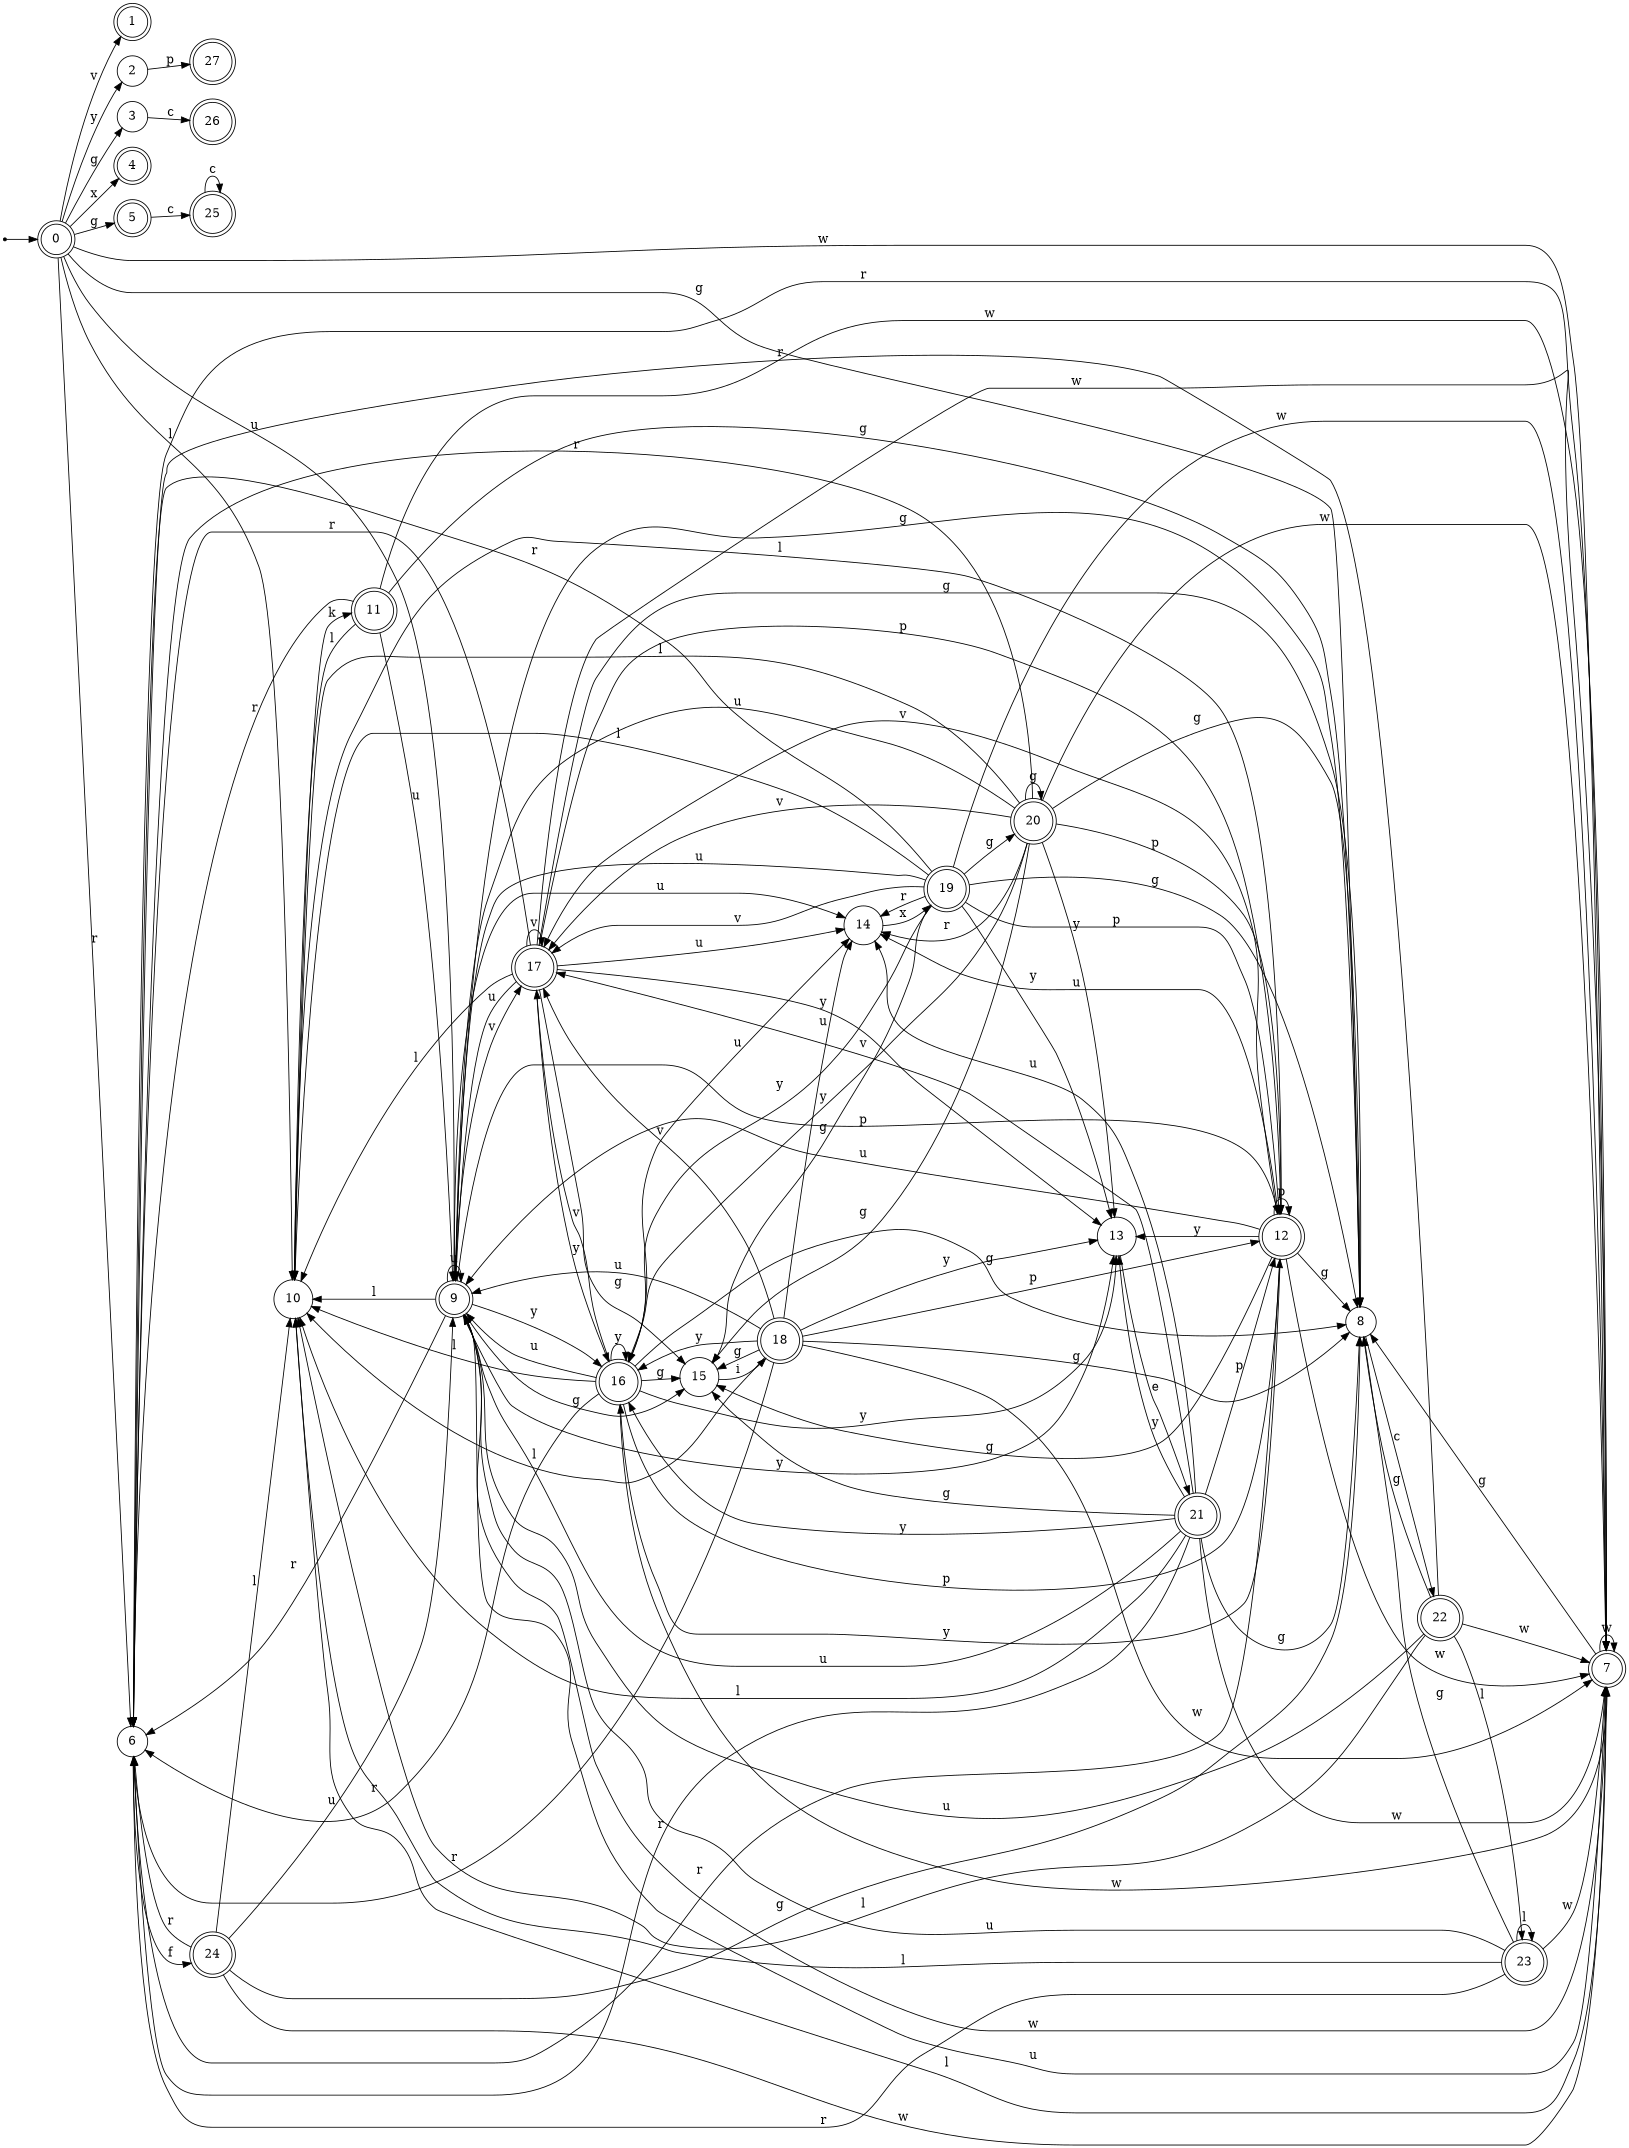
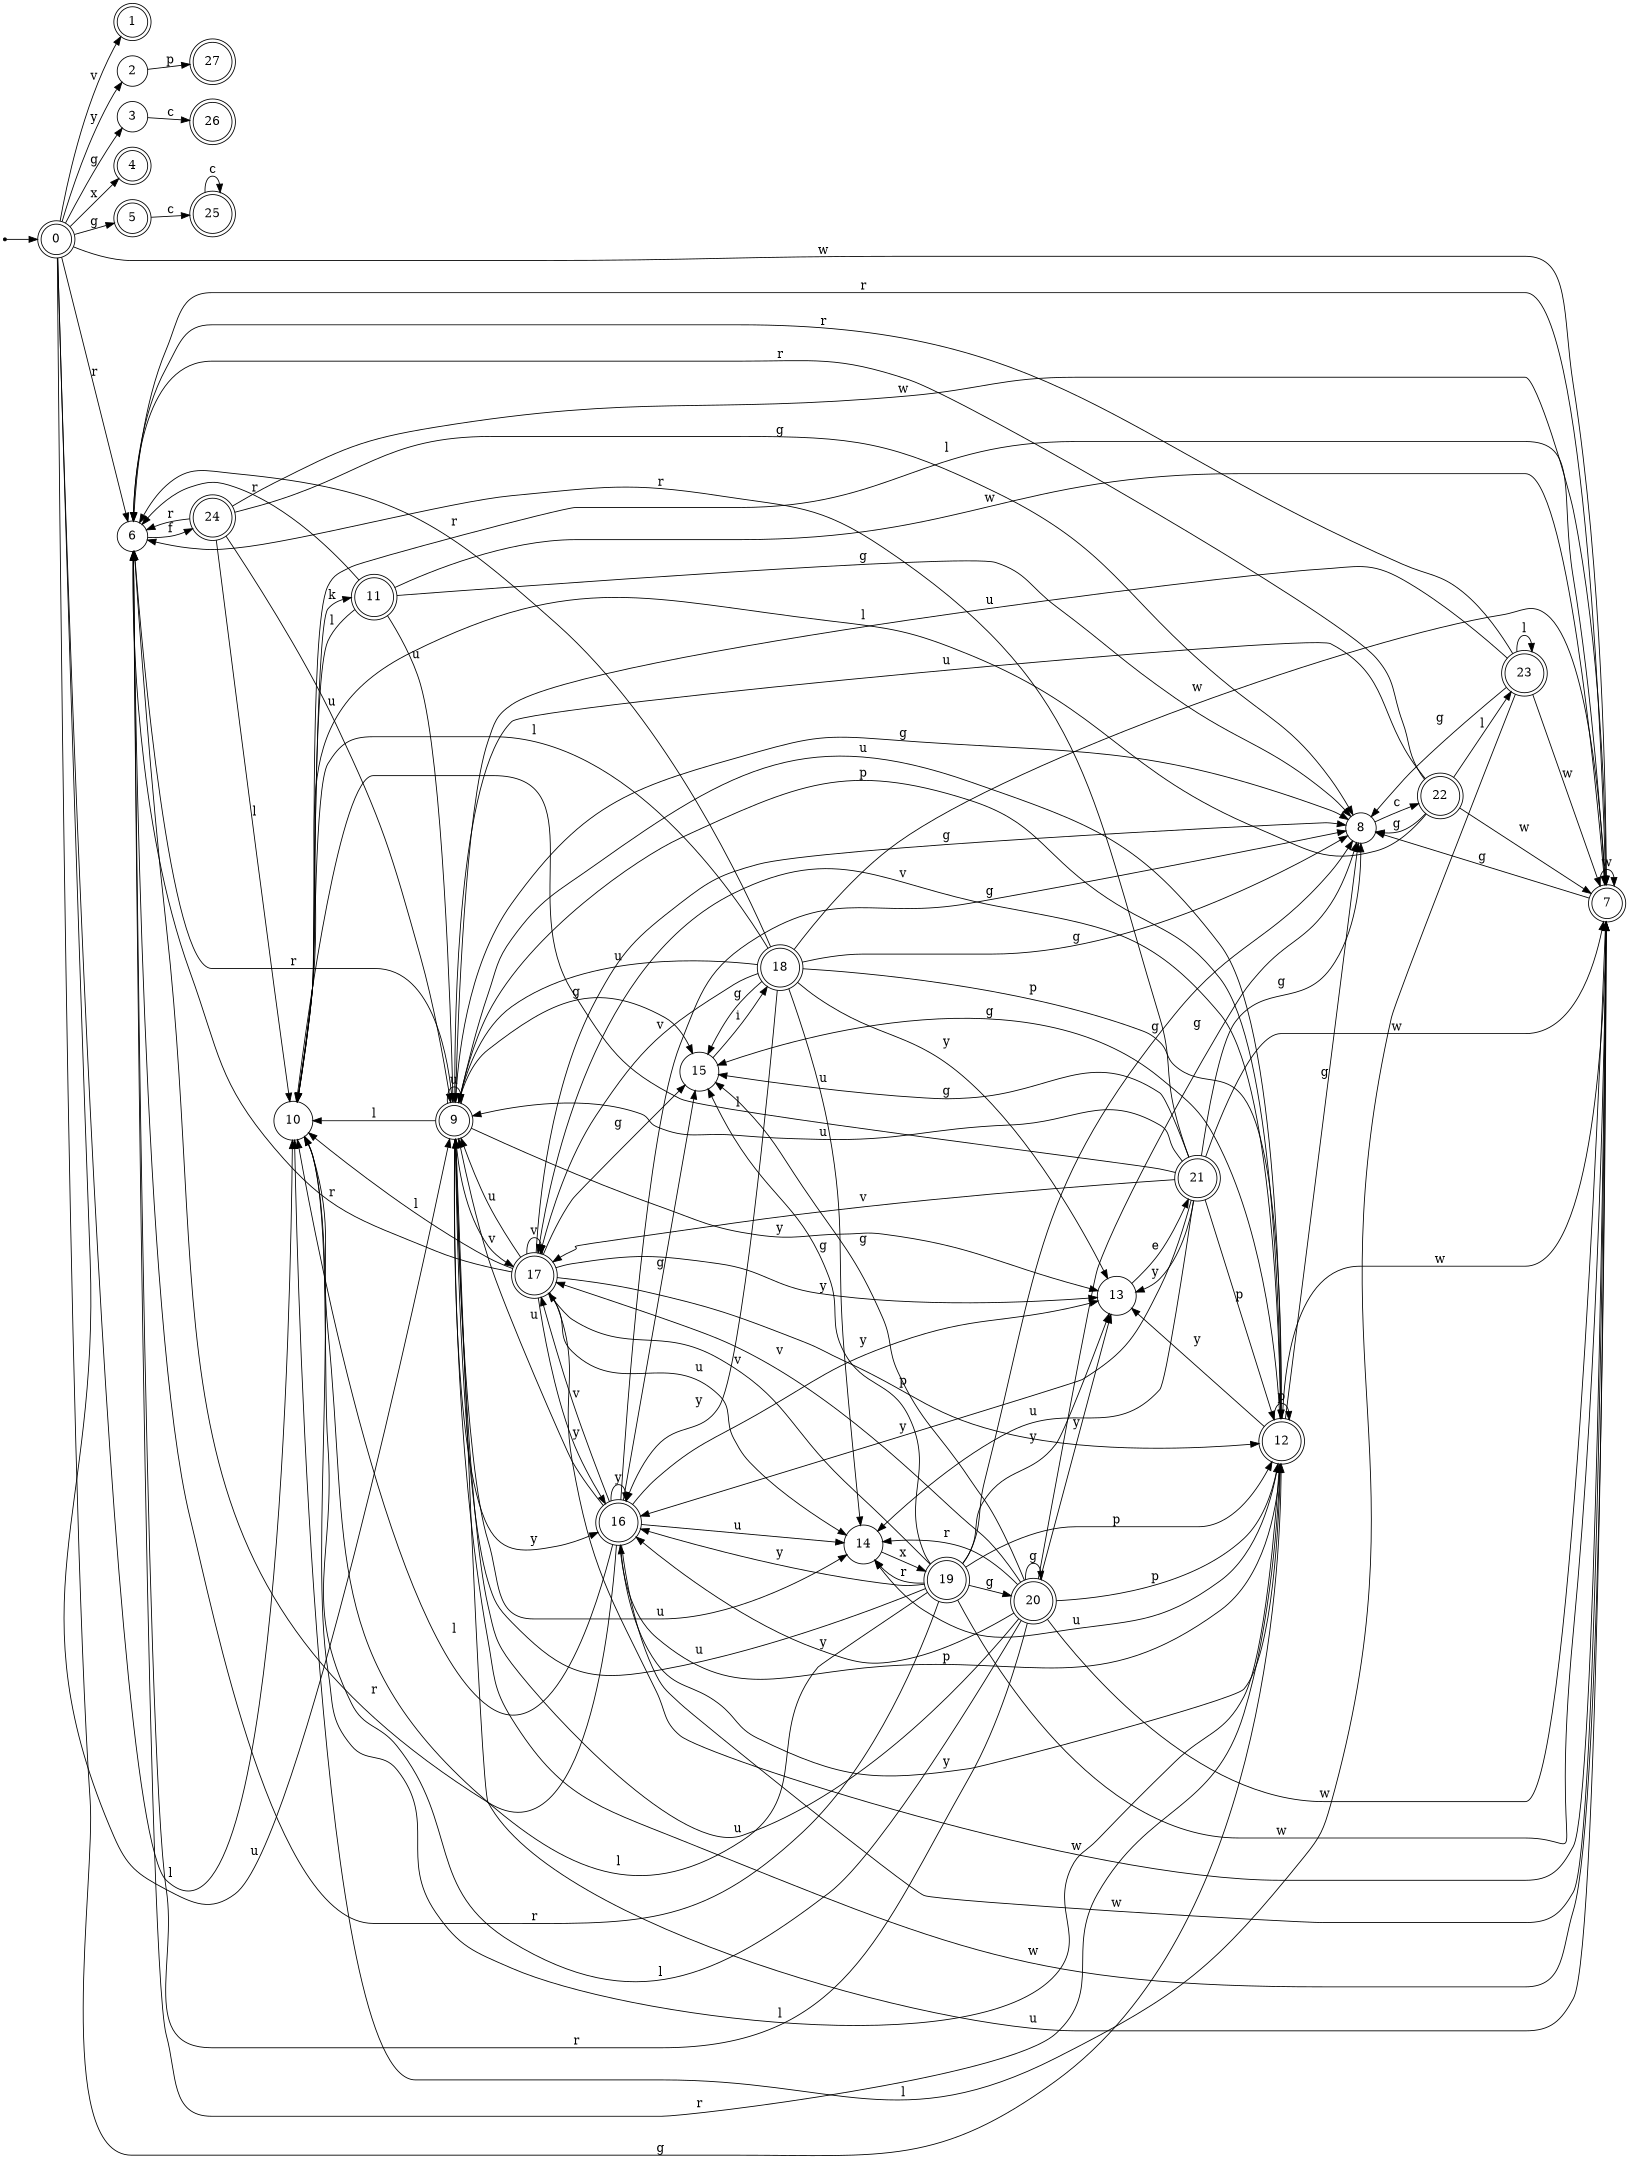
edge "0" -> "8": now "0" -> "12"
